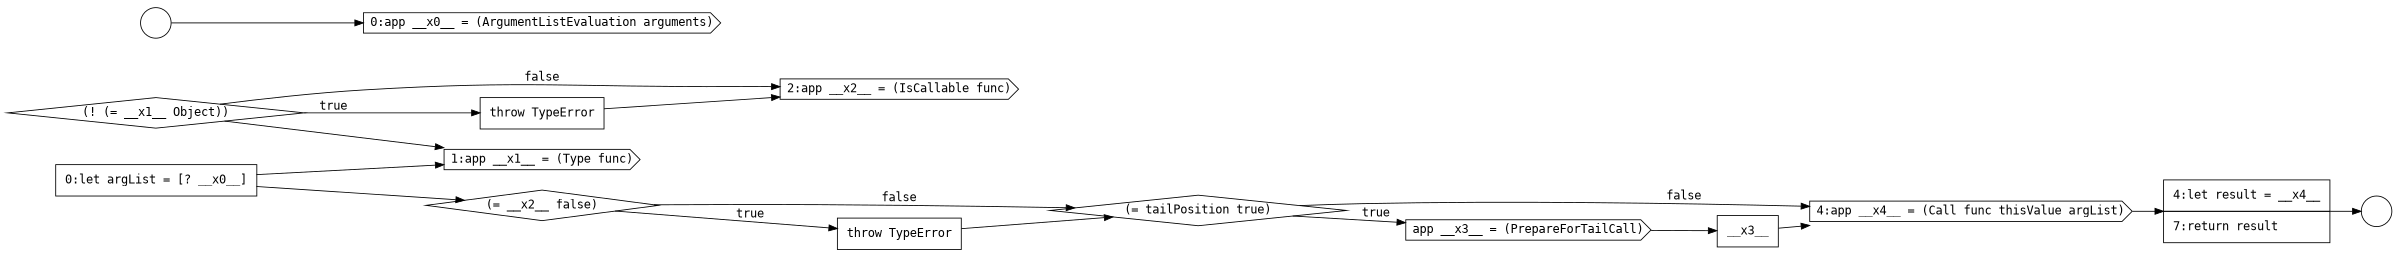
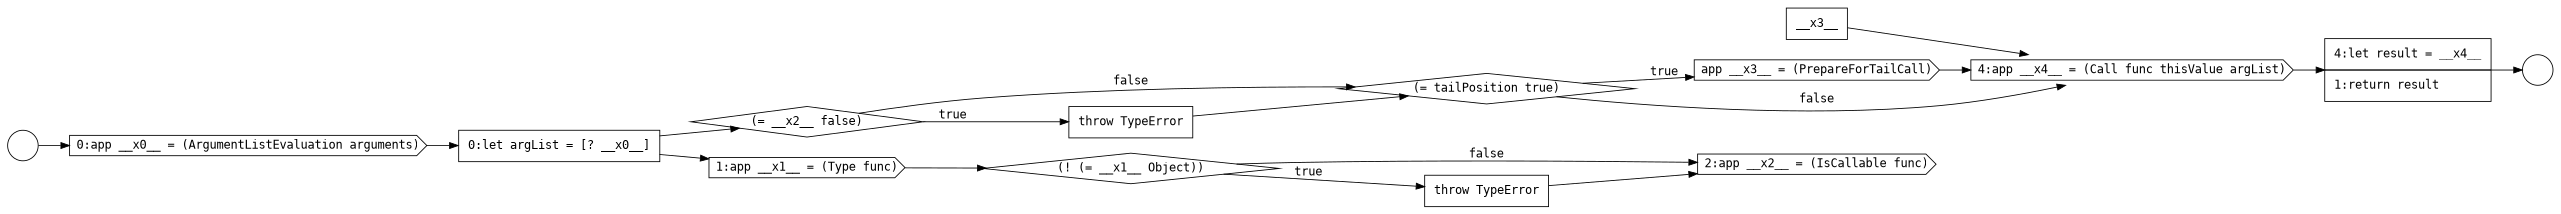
edge "(! (= __x1__ Object))" -> "1:app __x1__ = (Type func)": reversed
edge "0:app __x0__ = (ArgumentListEvaluation arguments)" -> "0:let argList = [? __x0__]": added
node "4:let result = __x4__": text "7:return result" -> "1:return result"
edge "app __x3__ = (PrepareForTailCall)" -> "__x3__": now "app __x3__ = (PrepareForTailCall)" -> "4:app __x4__ = (Call func thisValue argList)"
